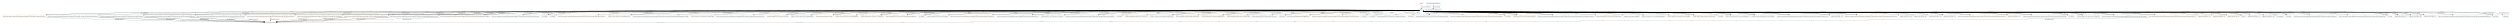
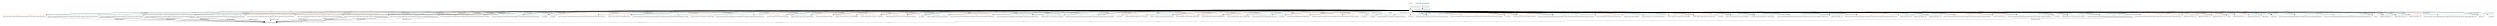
node "-88da638:18c6702ffdc:-7ff8": removed
